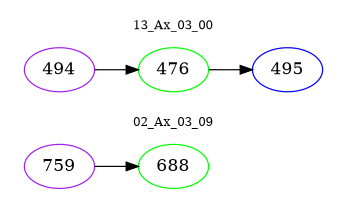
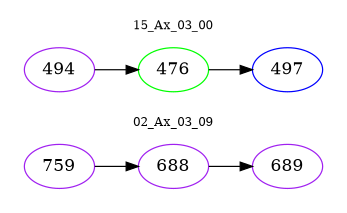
cluster "13_Ax_03_00": label "13_Ax_03_00" -> "15_Ax_03_00"
node "495": label "495" -> "497"
node "688": color green -> purple
node "689": added
